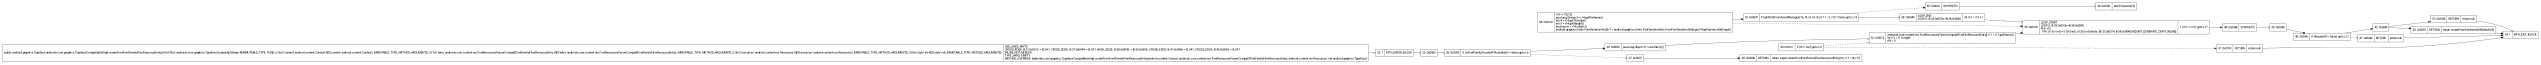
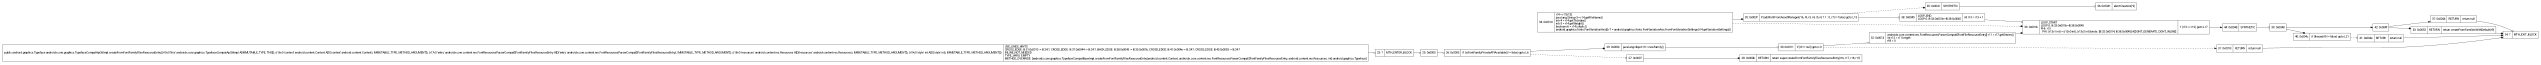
edge "40: 0x004c" -> "42: 0x004f": now "39: 0x0048" -> "42: 0x004f"
edge "29: 0x000c" -> "32: 0x0014": now "29: 0x000c" -> "30: 0x0011"
edge "30: 0x0011" -> "32: 0x0014": style dashed -> solid
